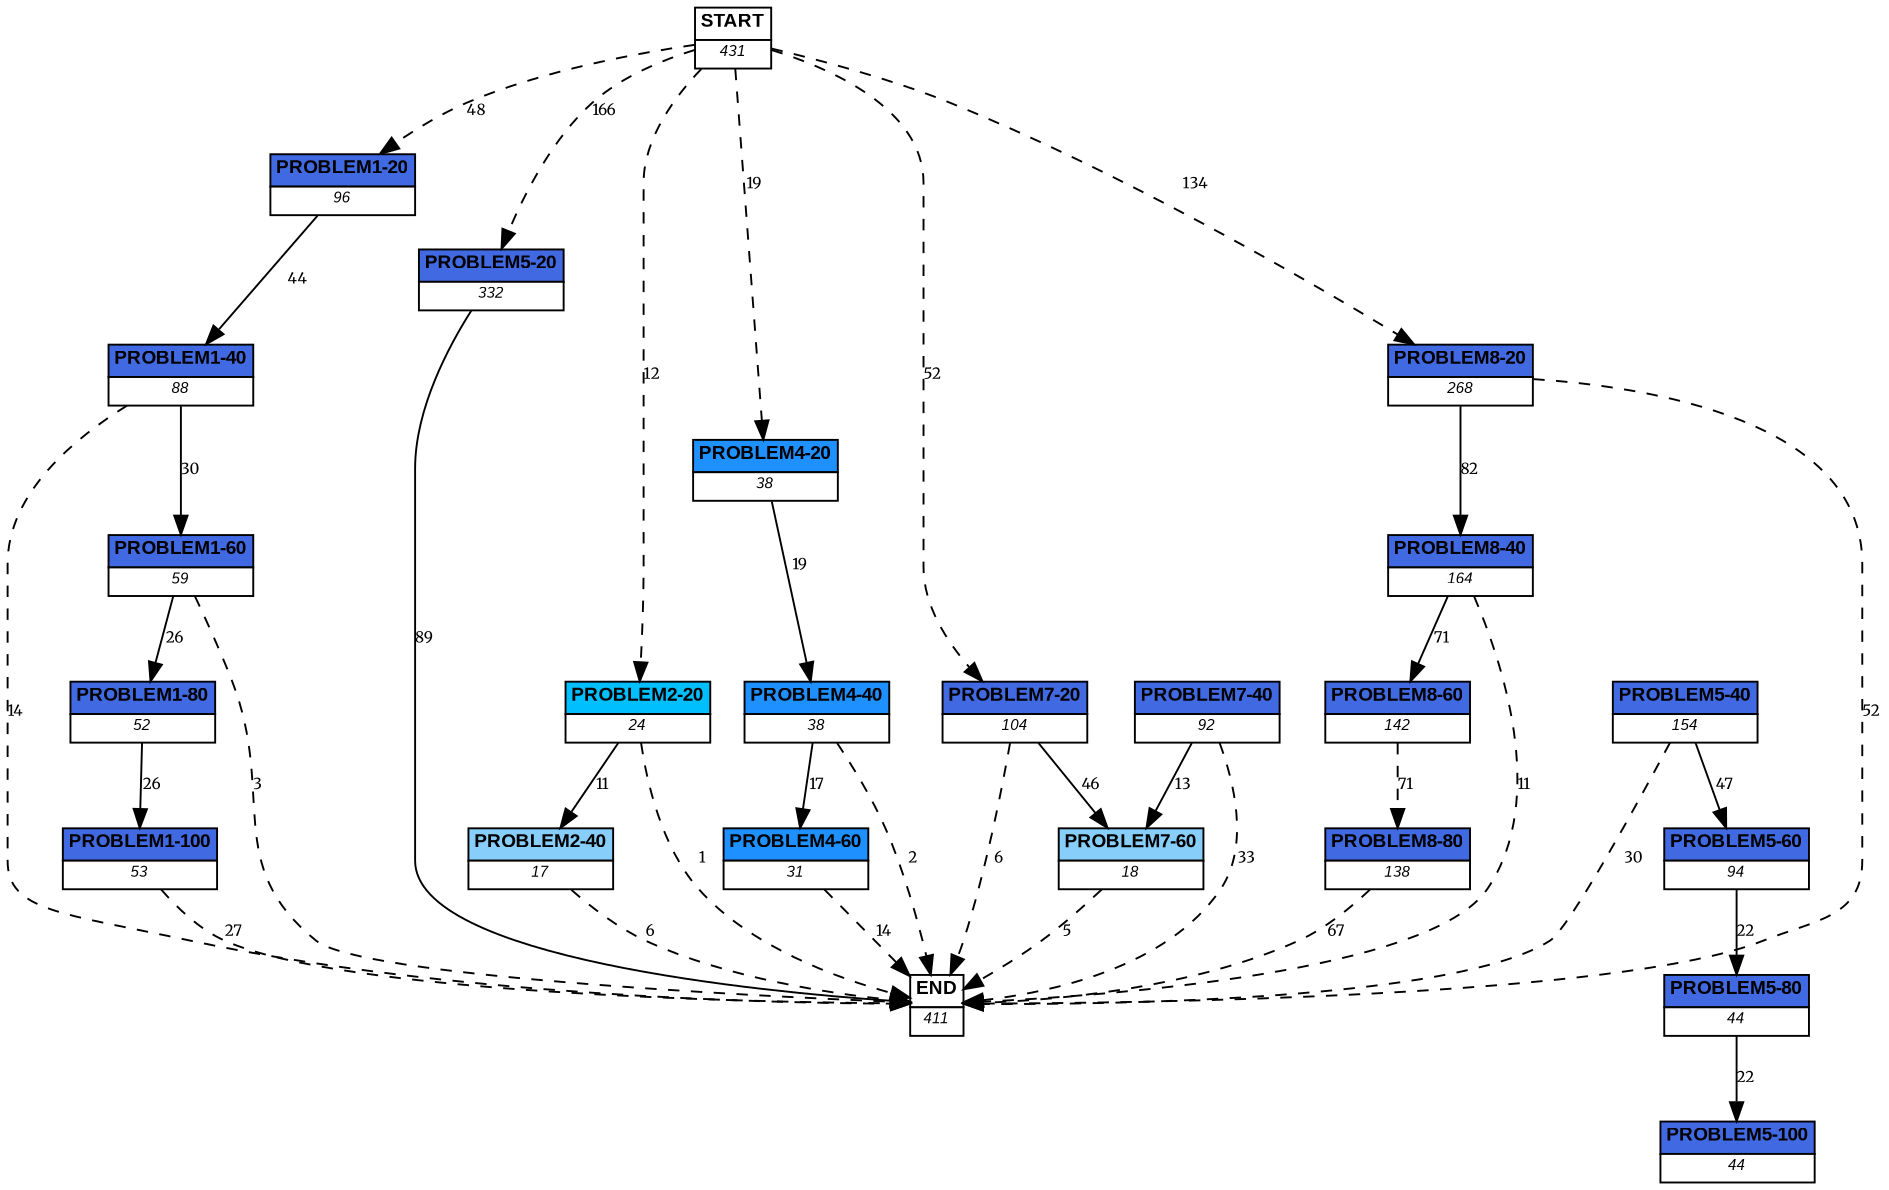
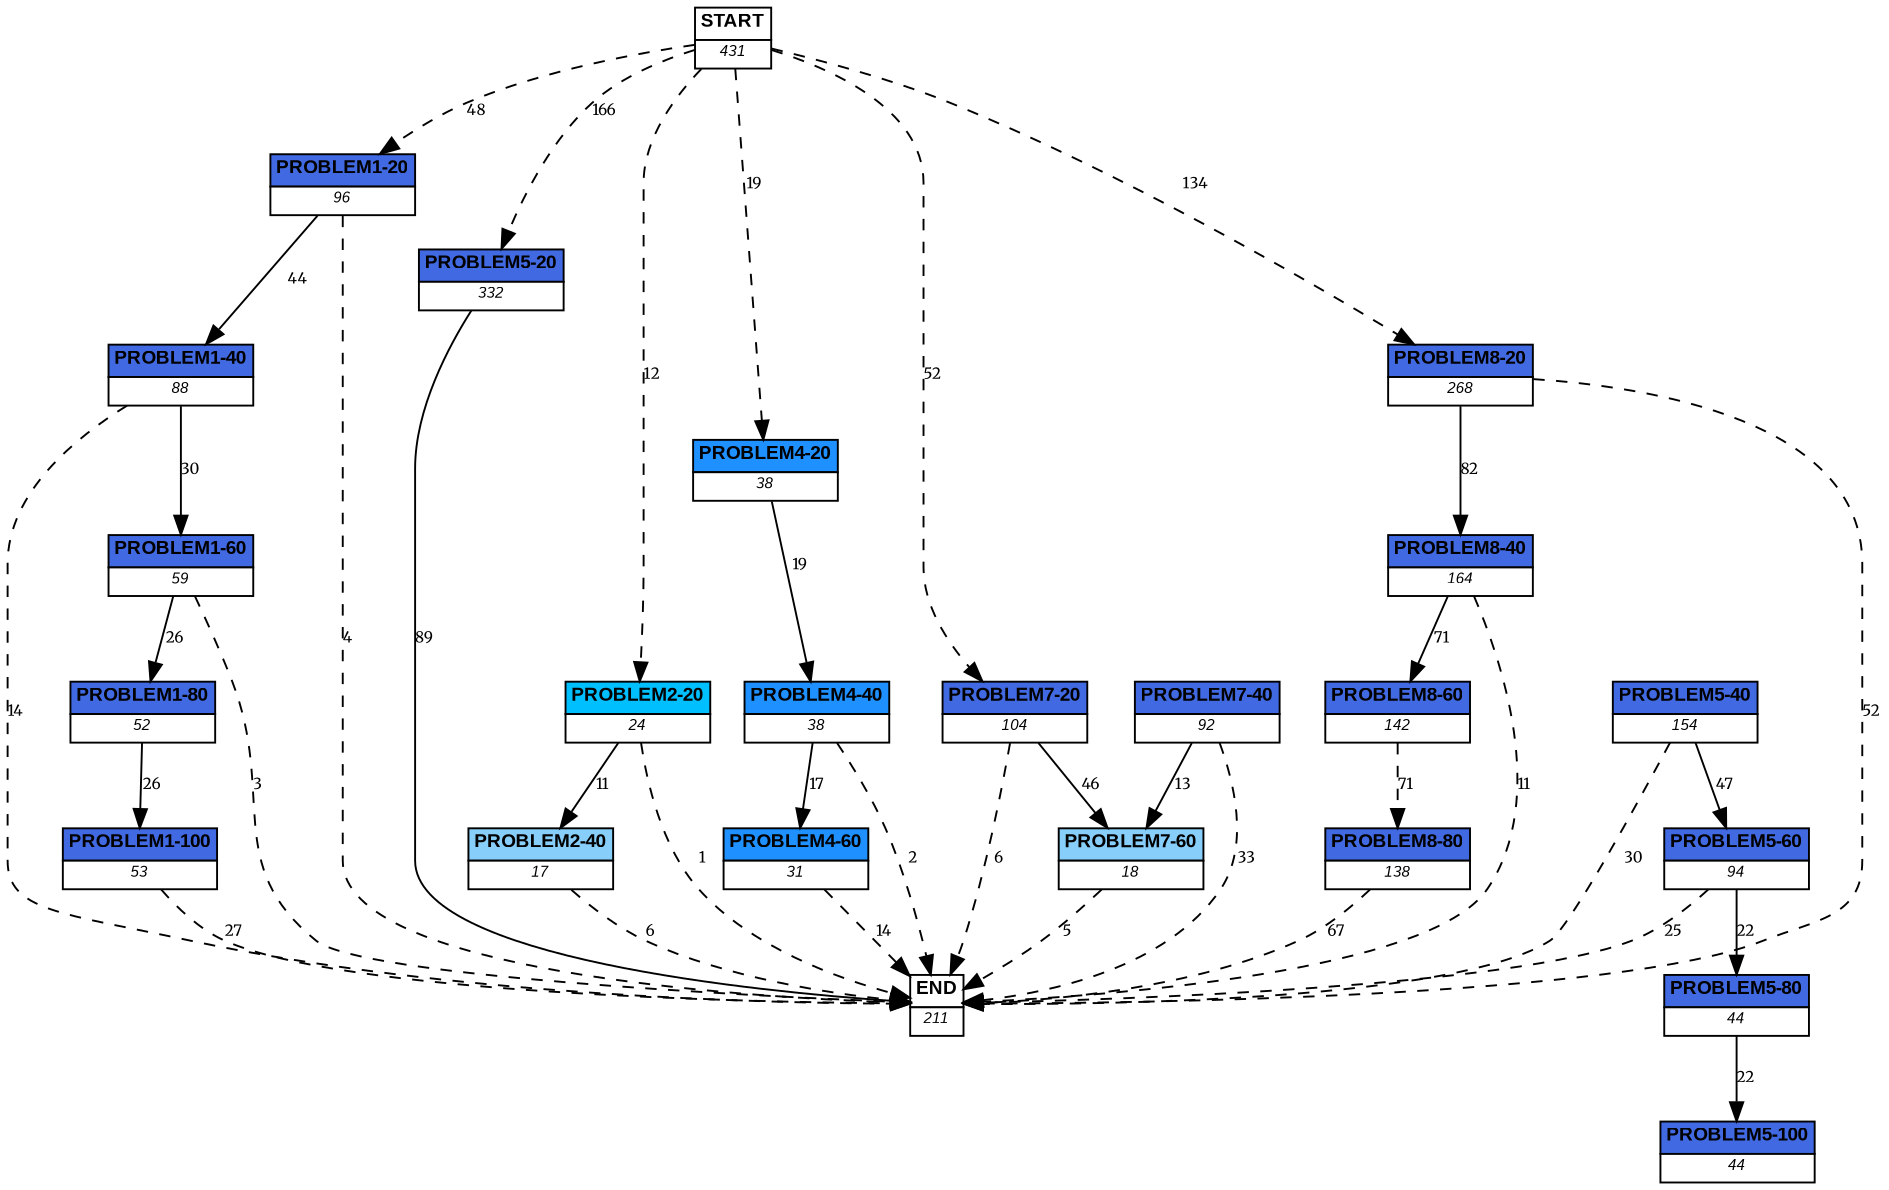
edge "PROBLEM1-20" -> "END": added, label "4"
edge "PROBLEM5-60" -> "END": added, label "25"
node "END": text "411" -> "211"
